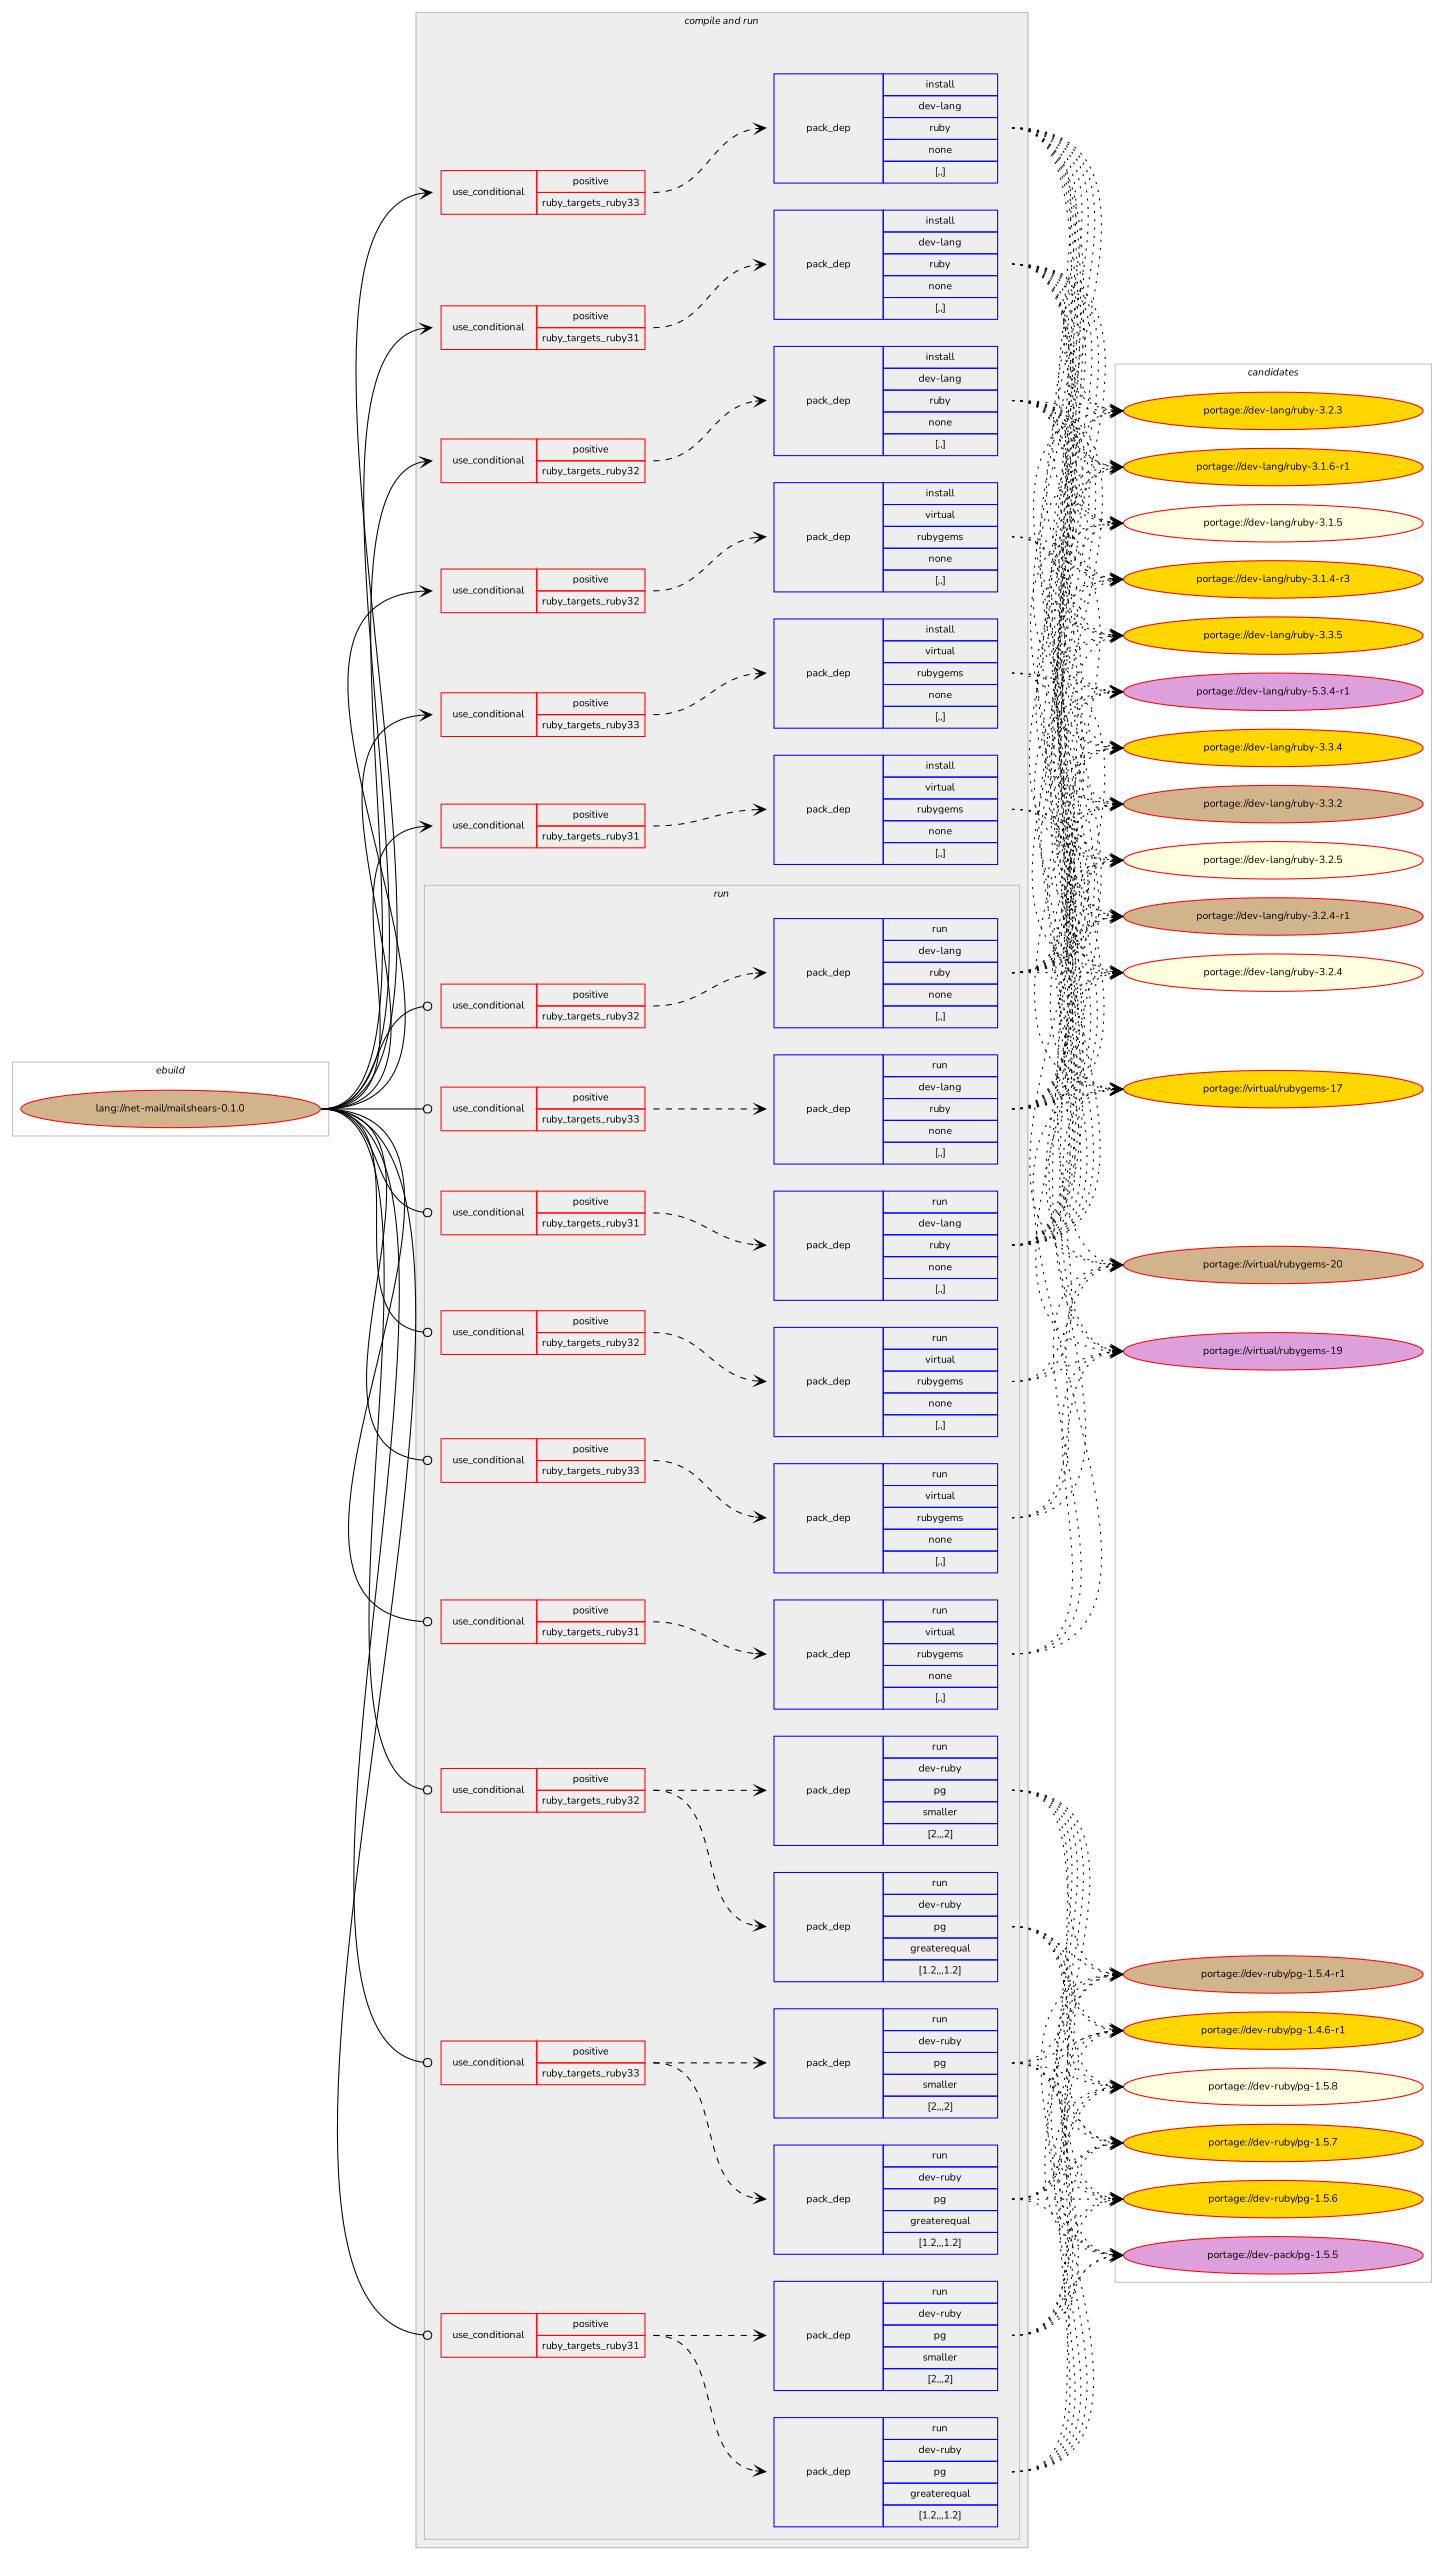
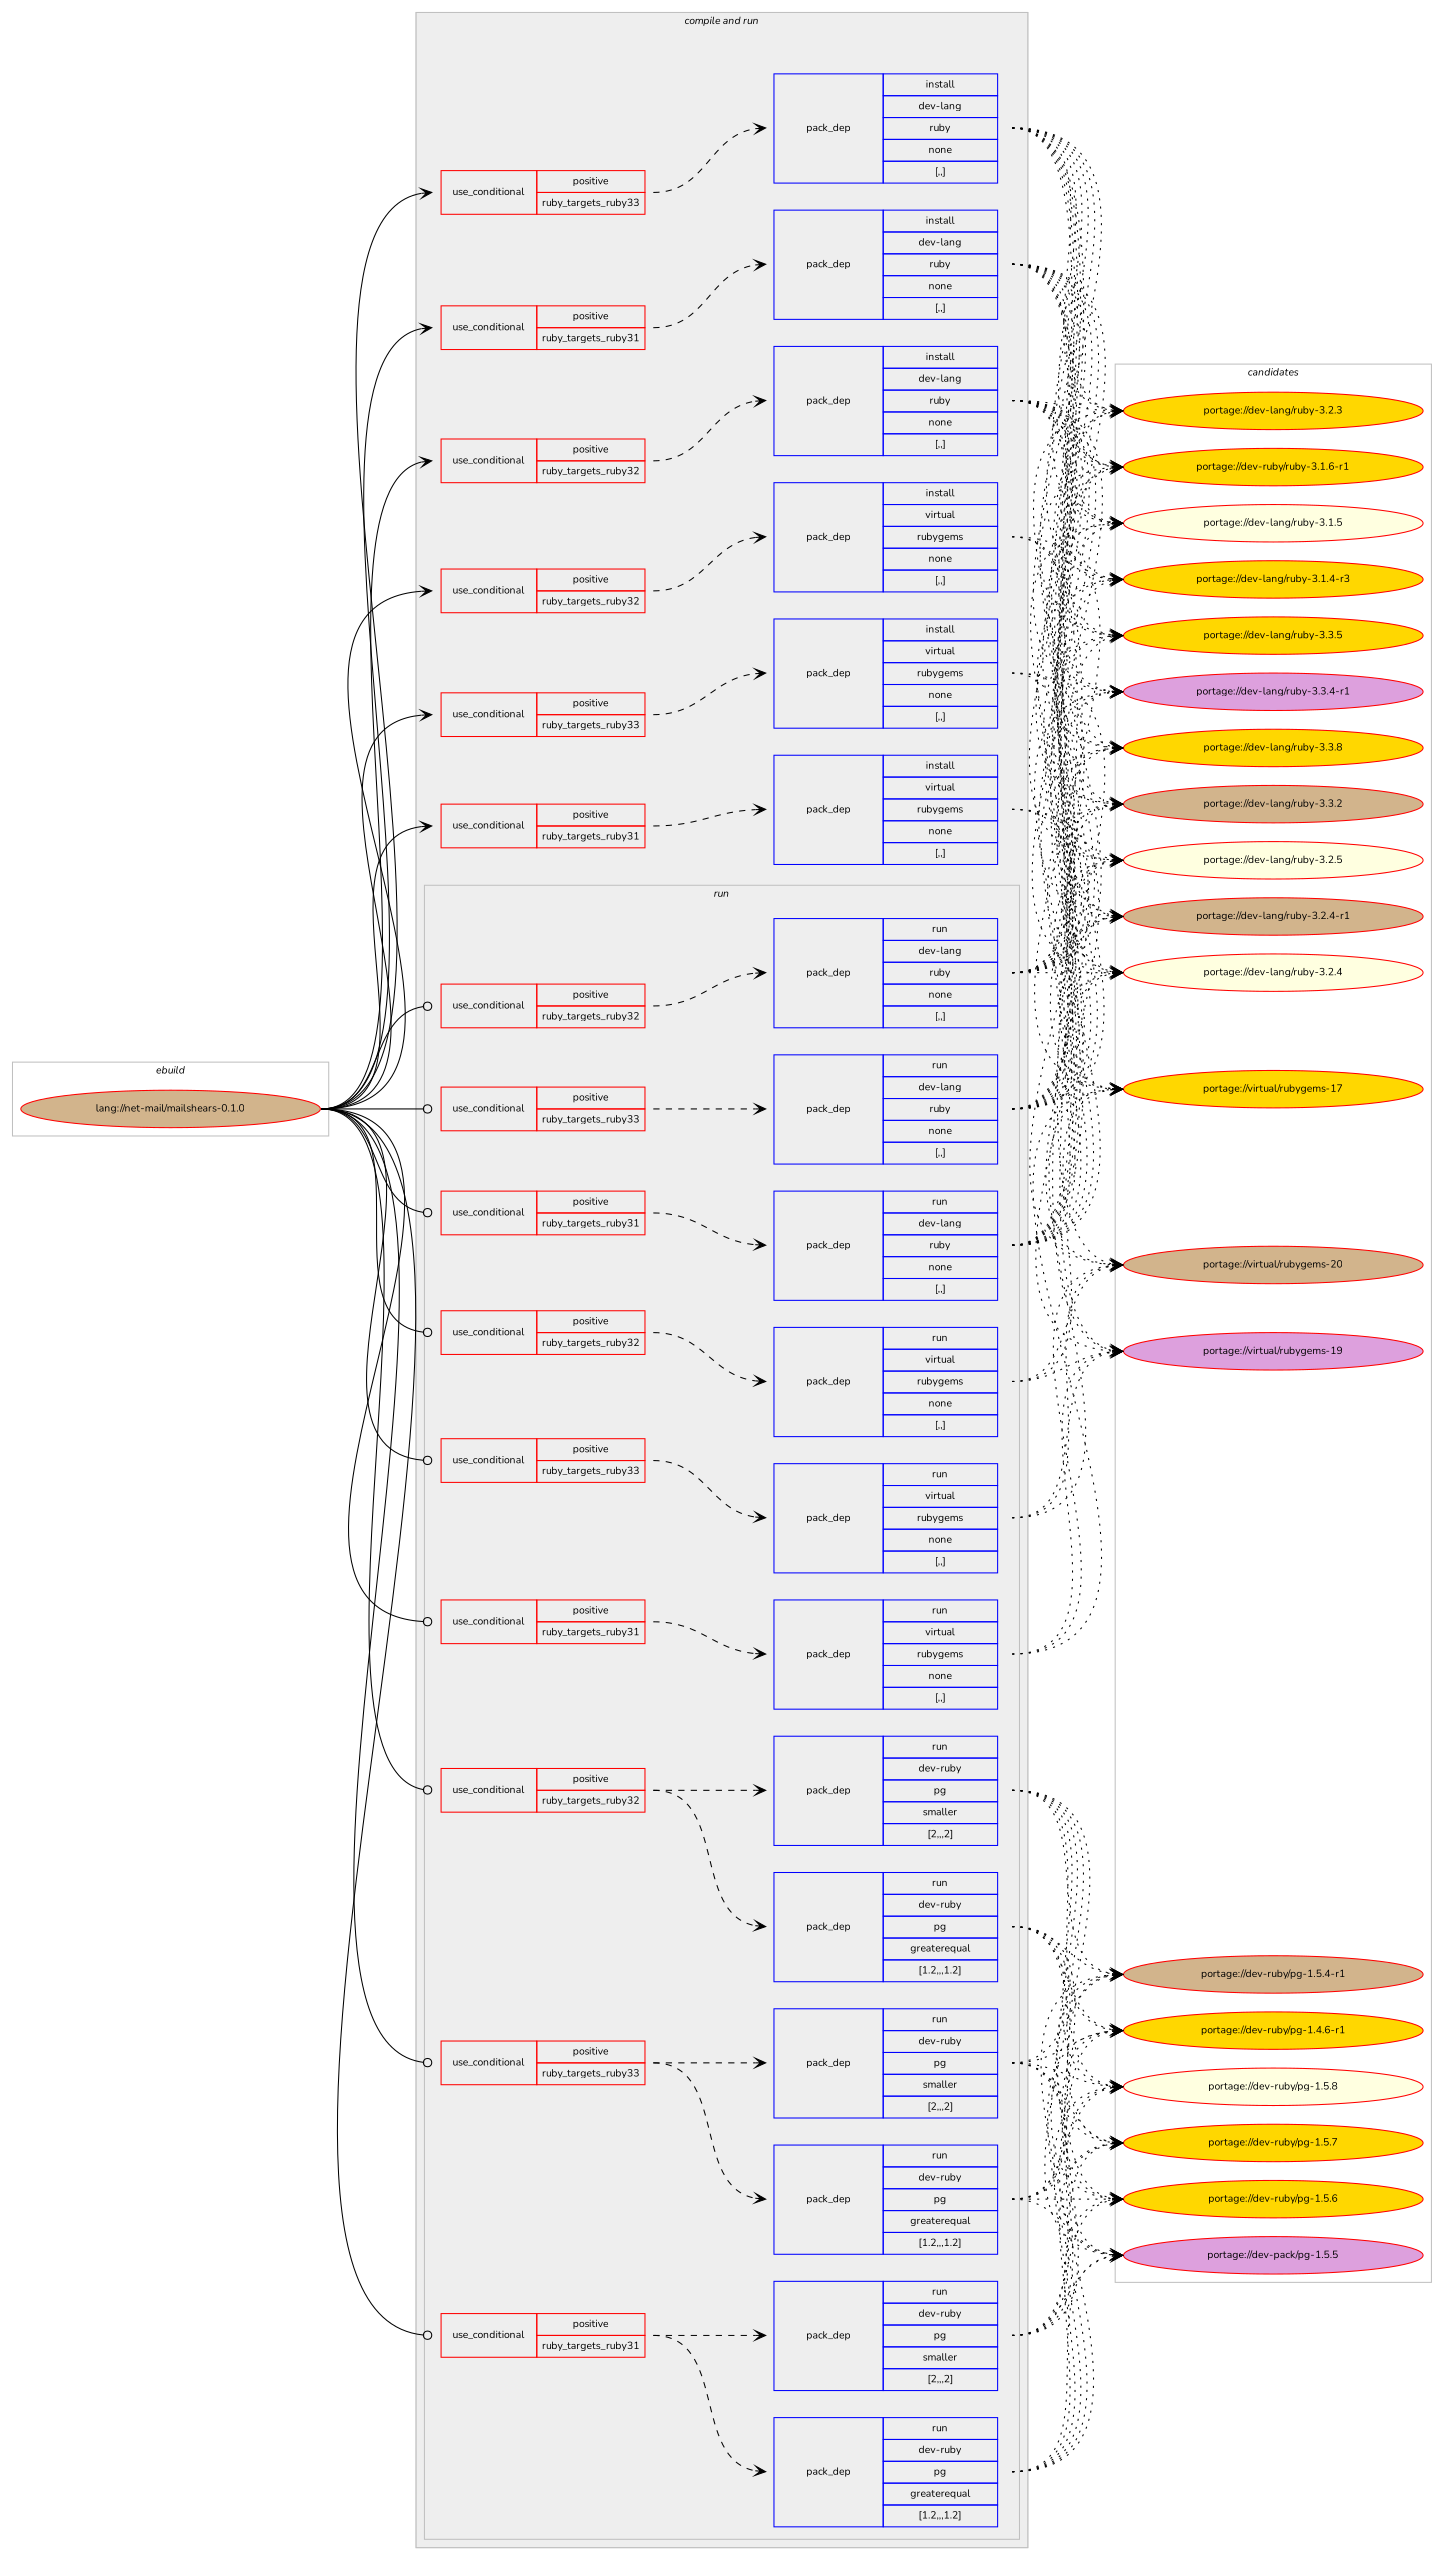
node "portage://dev-lang/ruby-3.1.6-r1": label "portage://dev-lang/ruby-3.1.6-r1" -> "portage://dev-ruby/ruby-3.1.6-r1"
node "portage://dev-lang/ruby-5.3.4-r1": label "portage://dev-lang/ruby-5.3.4-r1" -> "portage://dev-lang/ruby-3.3.4-r1"
node "portage://dev-lang/ruby-3.3.4": label "portage://dev-lang/ruby-3.3.4" -> "portage://dev-lang/ruby-3.3.8"
